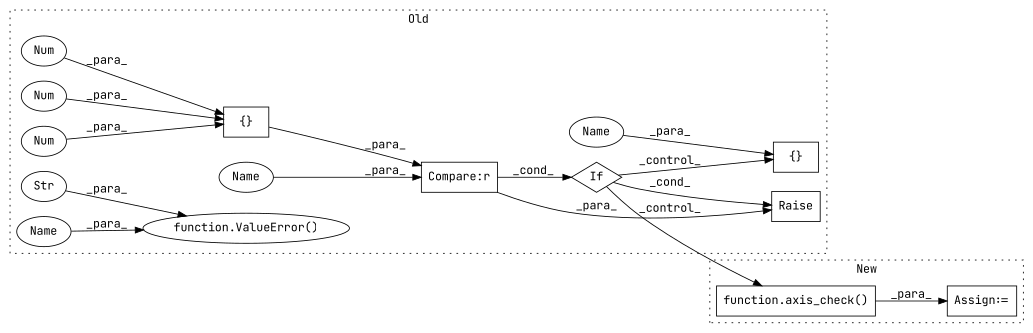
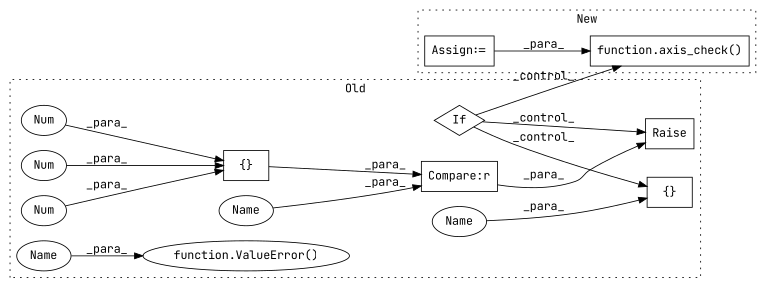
edge "Compare:r" -> "If": removed, label "_cond_"
edge "If" -> "Raise": label "_cond_" -> "_control_"
node "Str": removed
edge "function.axis_check()" -> "Assign:=": reversed
